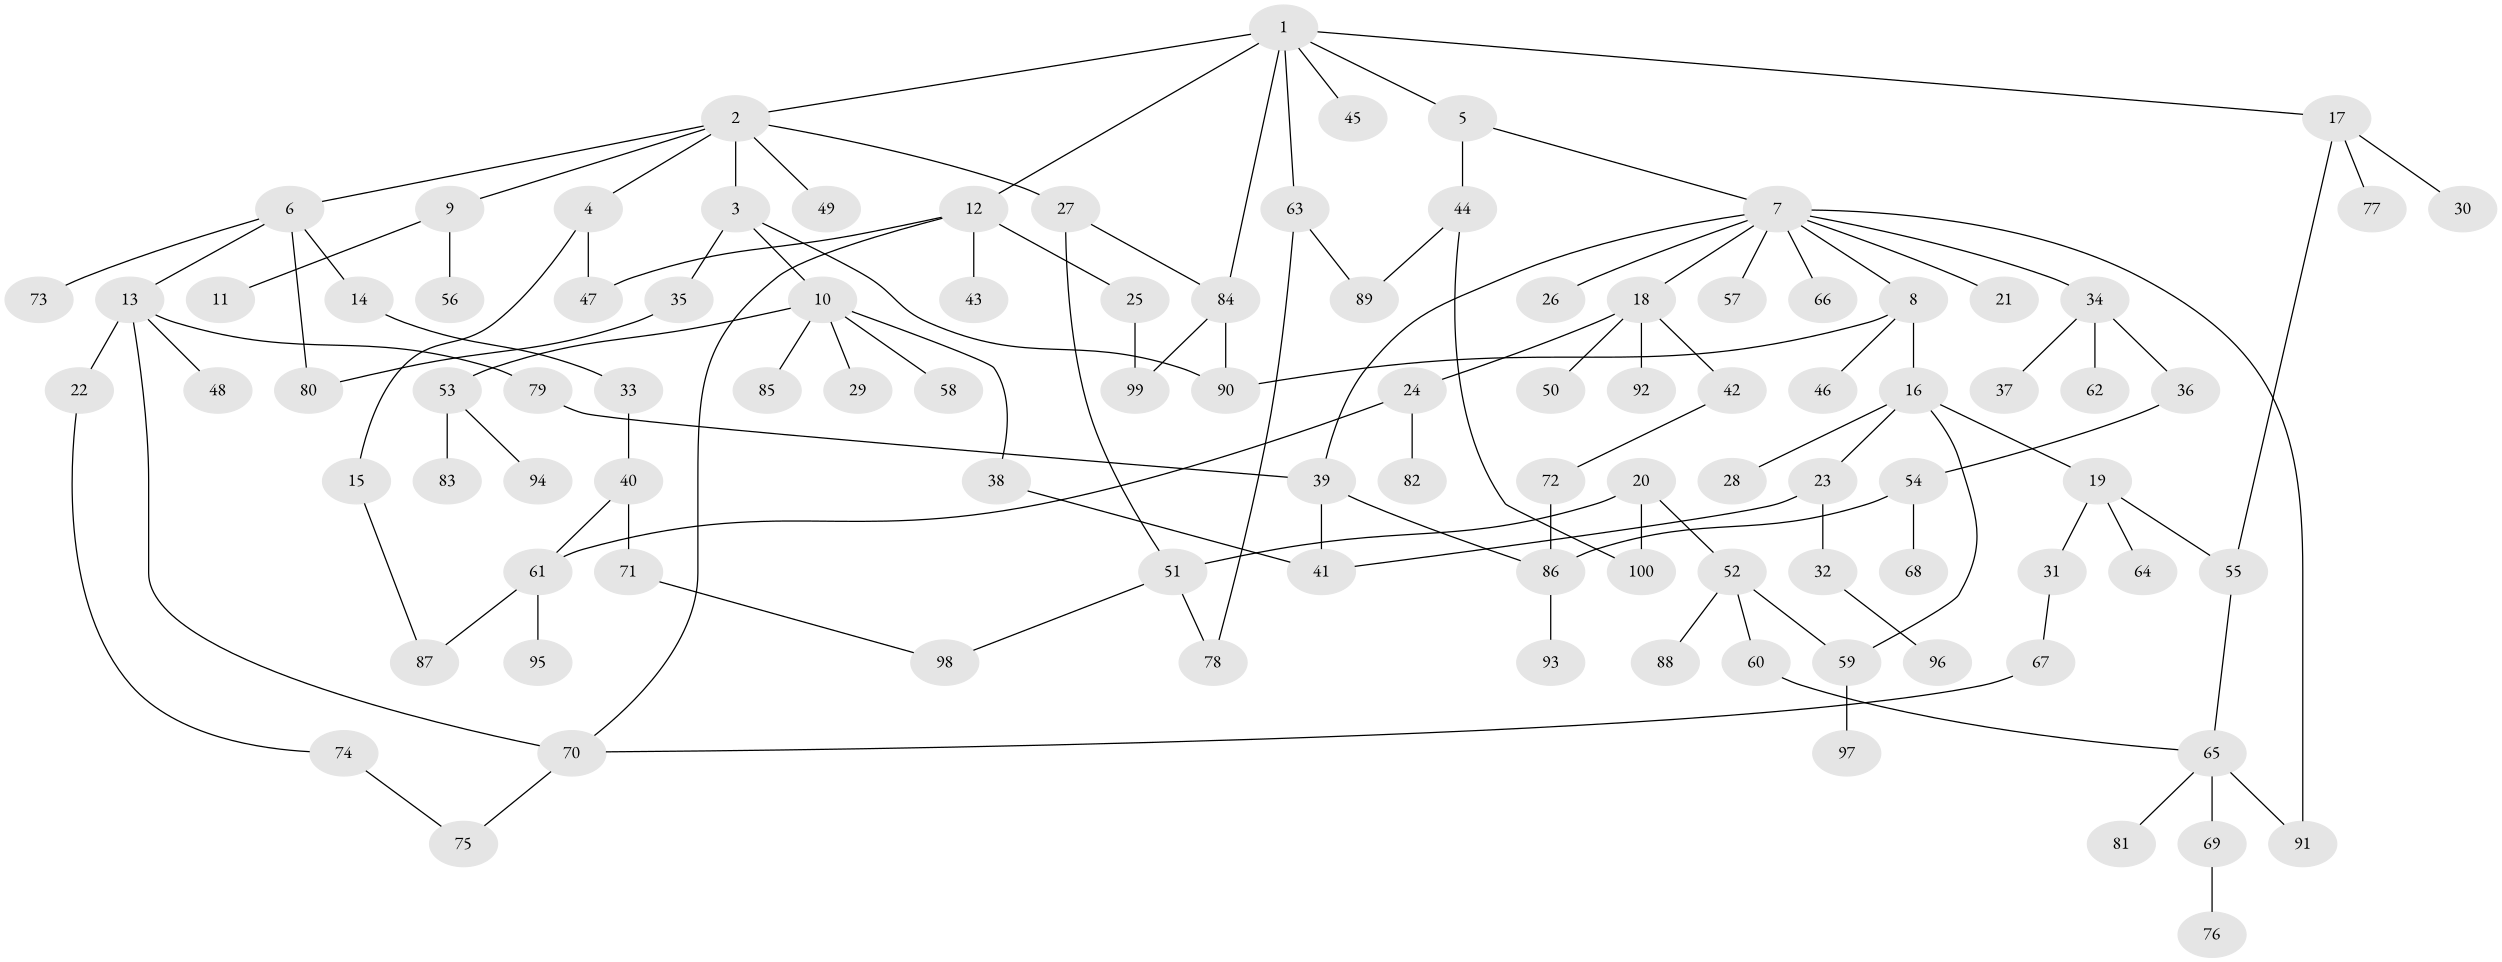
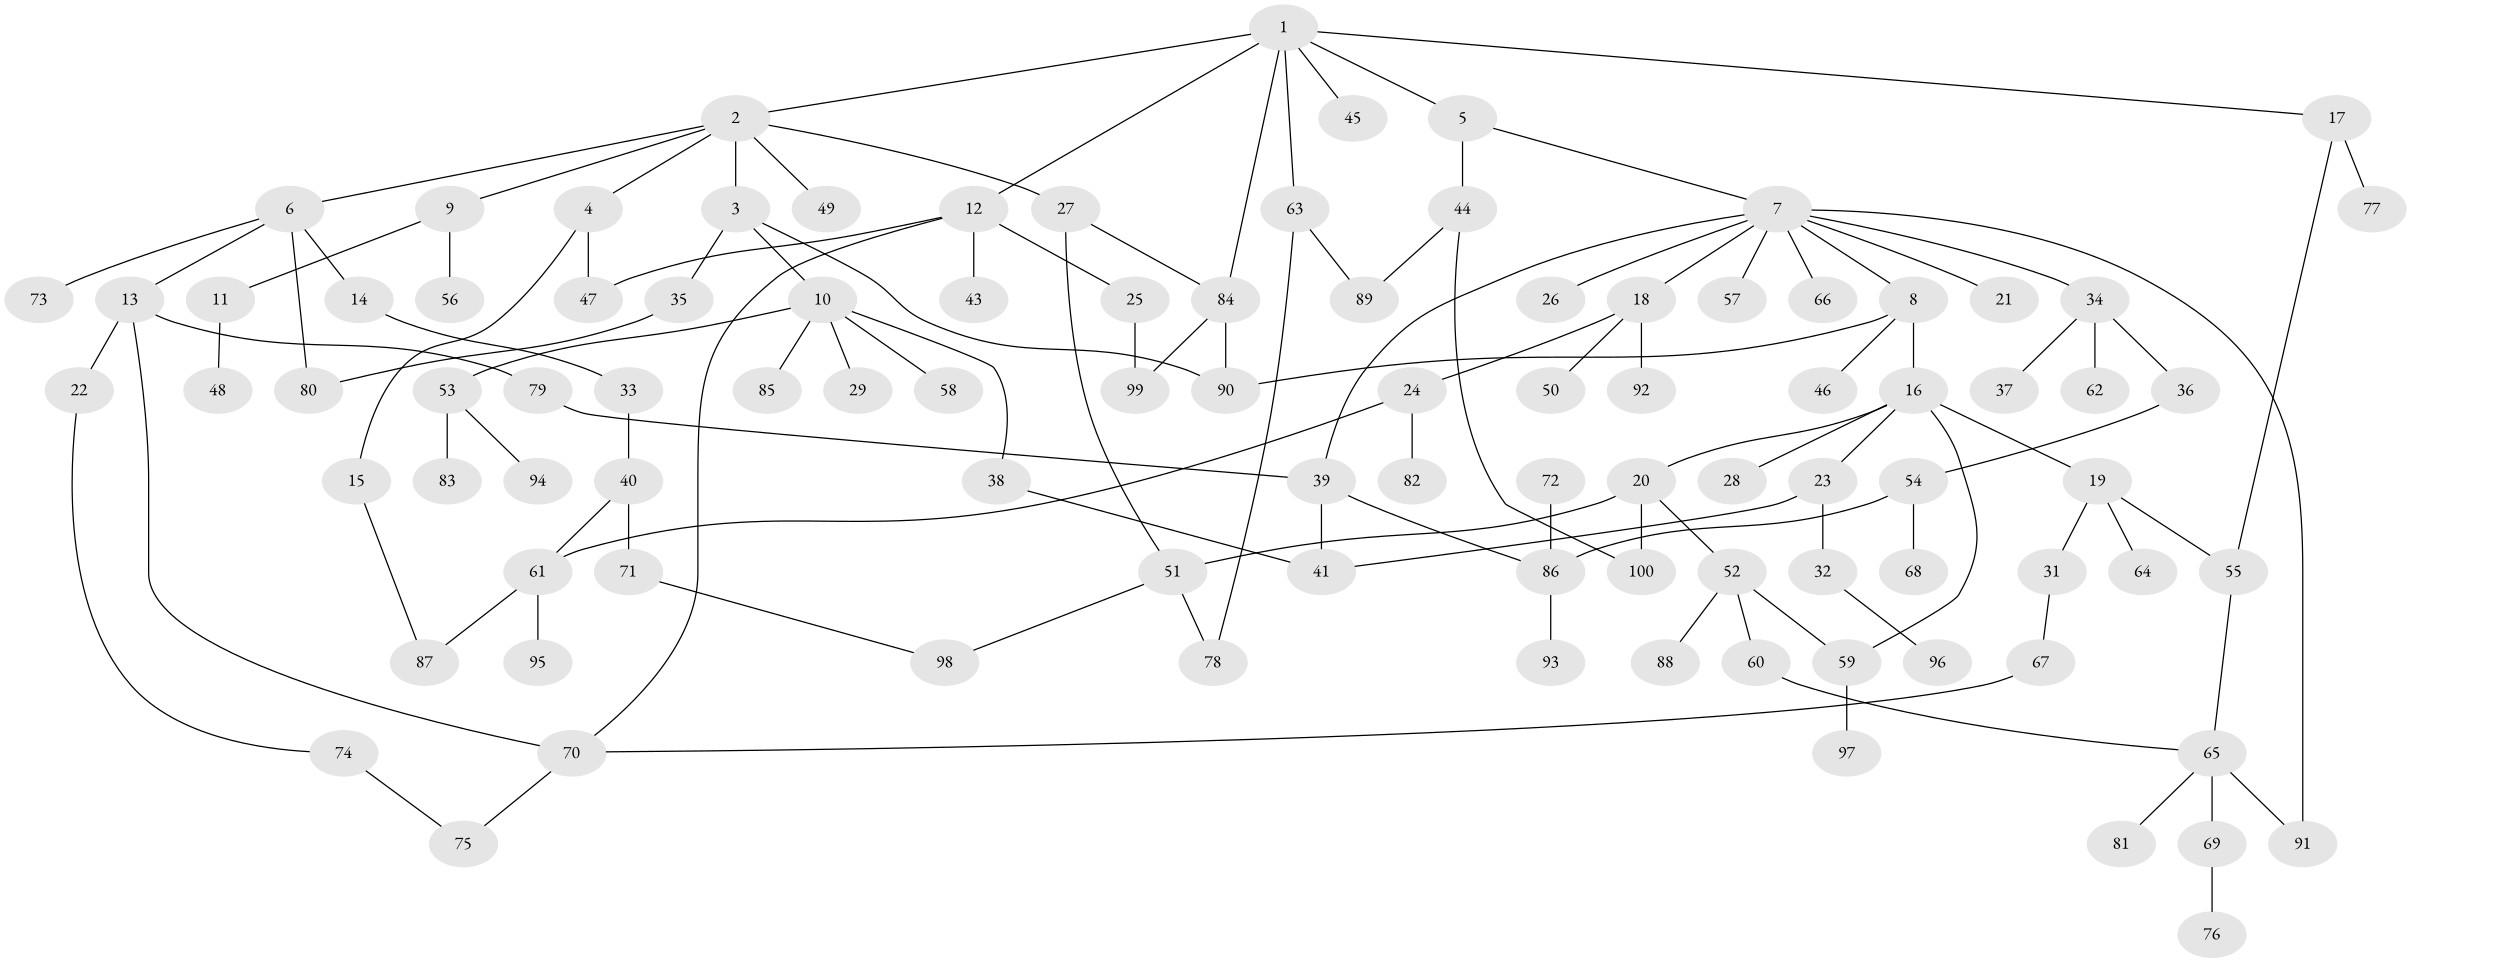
node "30": removed
edge "13" -- "48": now "11" -- "48"
node "42": removed
edge "16" -- "20": added
